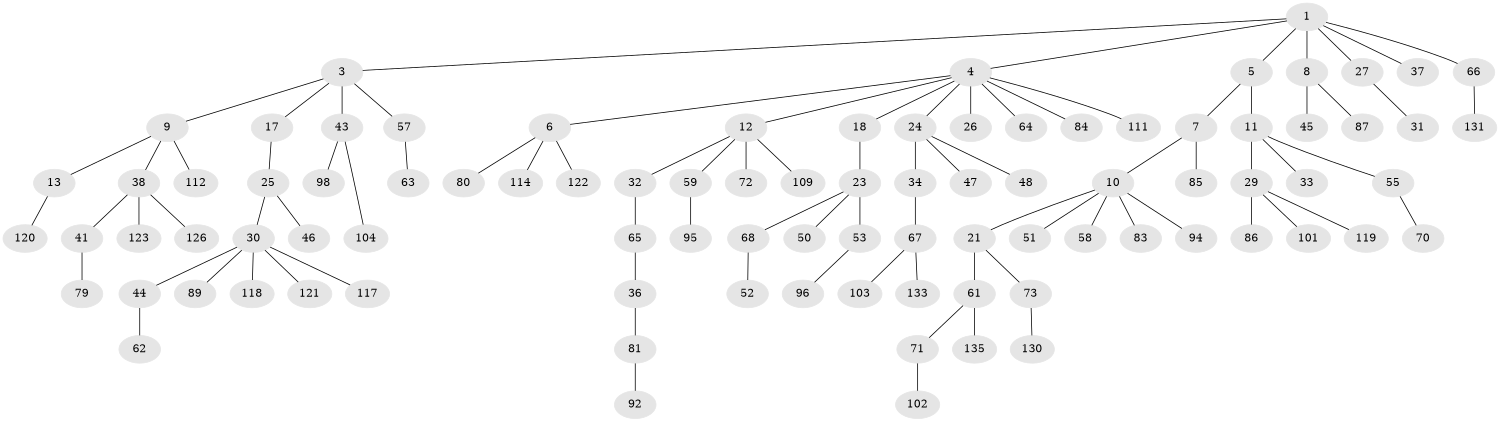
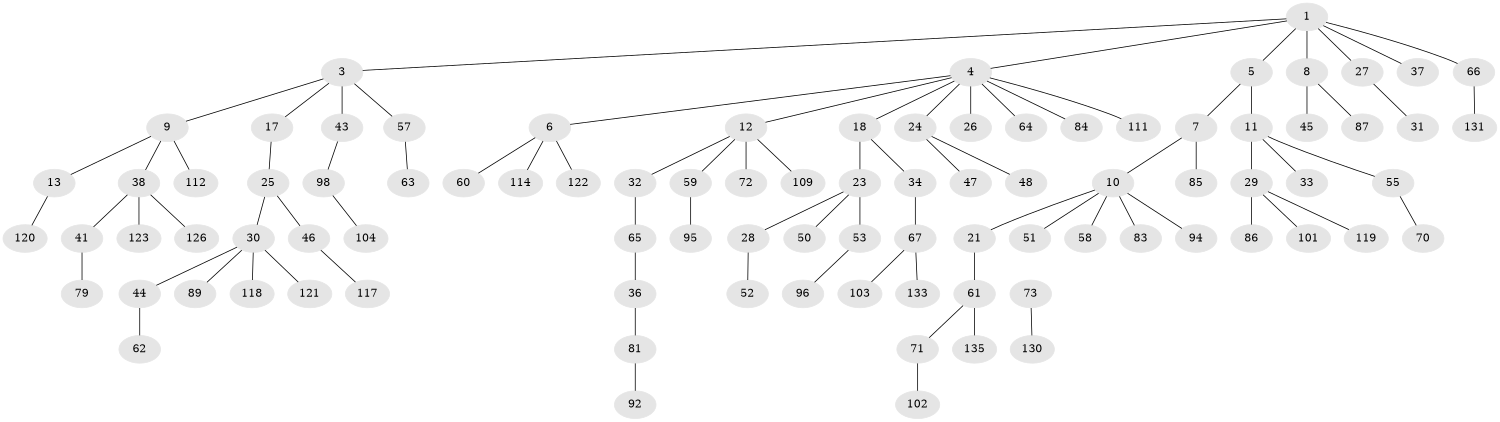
edge "24" -- "34": now "18" -- "34"
edge "43" -- "104": now "98" -- "104"
node "80": label "80" -> "60"
node "68": label "68" -> "28"
edge "30" -- "117": now "46" -- "117"
edge "21" -- "73": removed
